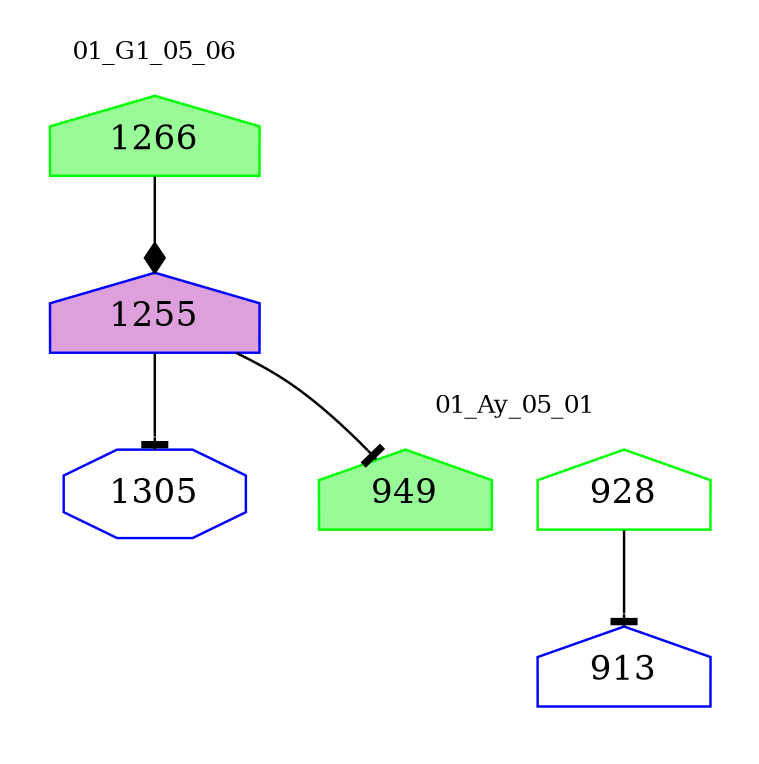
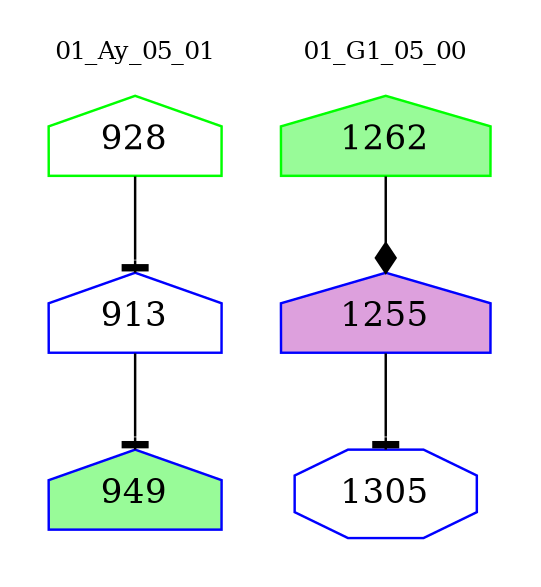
cluster "01_G1_05_06": label "01_G1_05_06" -> "01_G1_05_00"
node "1266": label "1266" -> "1262"
edge "1255" -> "949": now "913" -> "949"
node "949": color green -> blue
